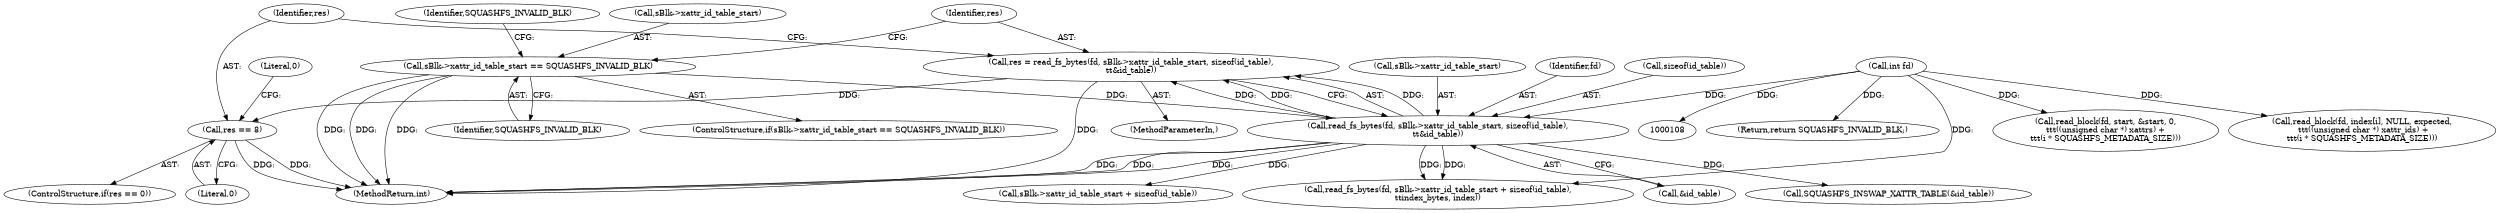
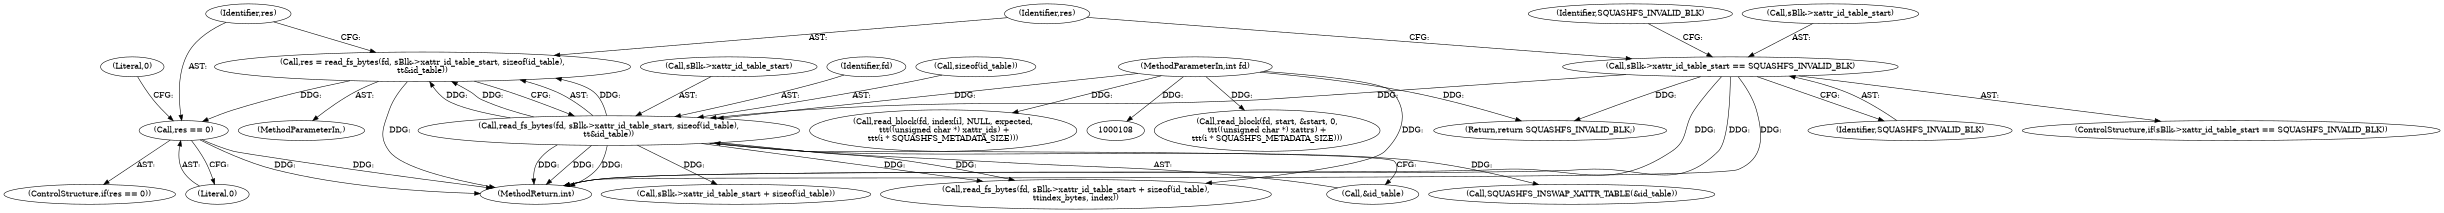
node "(Call,int fd)": label "(Call,int fd)" -> "(MethodParameterIn,int fd)"
edge "(Call,sBlk->xattr_id_table_start == SQUASHFS_INVALID_BLK)" -> "(Return,return SQUASHFS_INVALID_BLK;)": added, label "DDG:"
node "(Call,res == 8)": label "(Call,res == 8)" -> "(Call,res == 0)"
